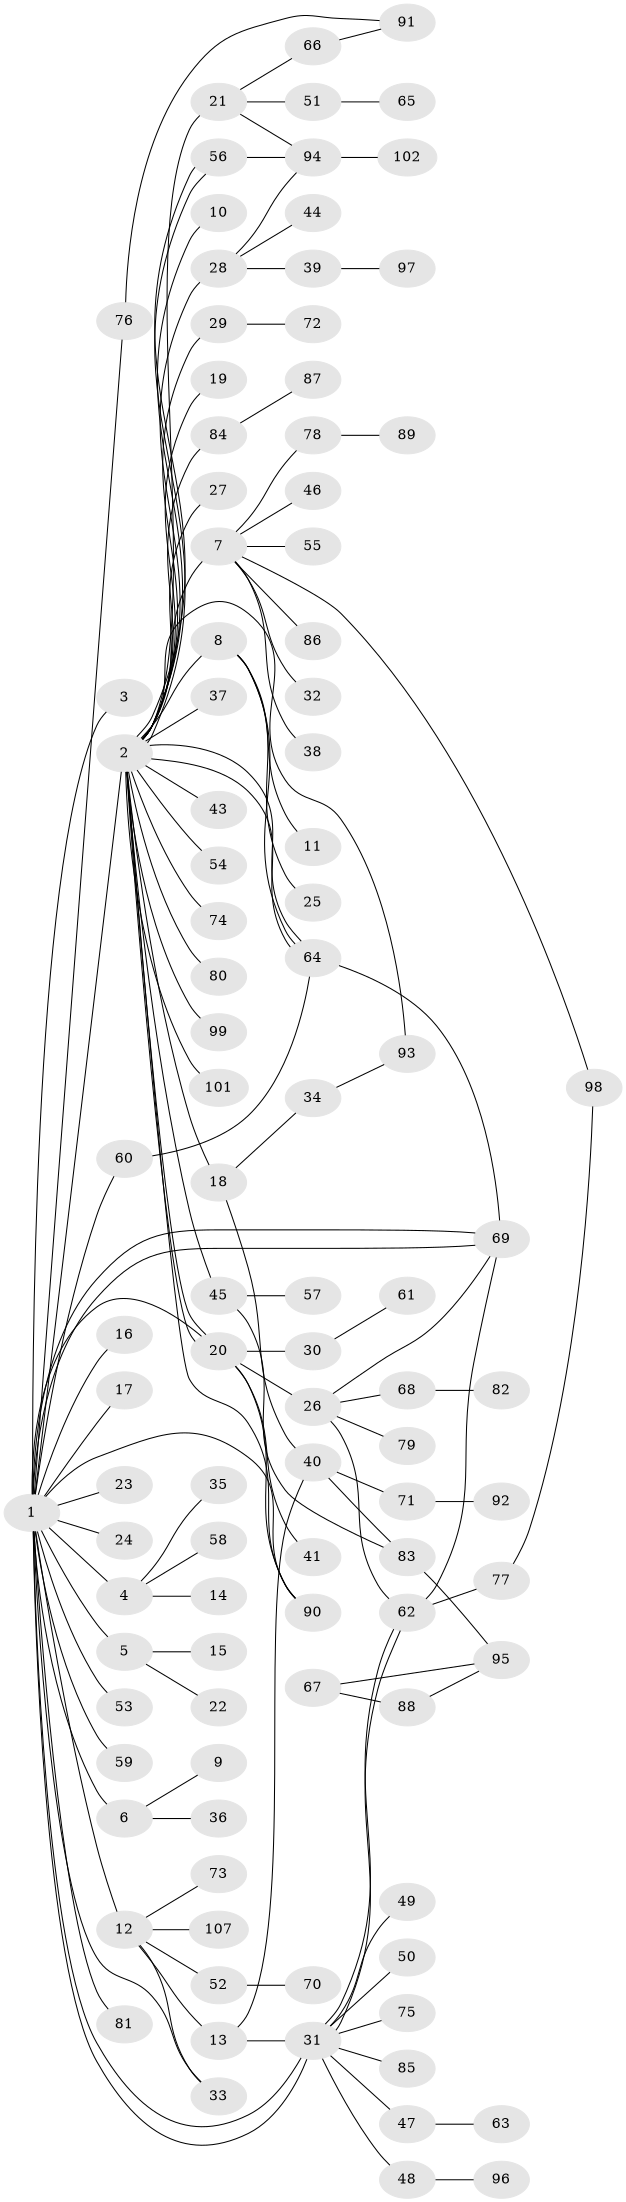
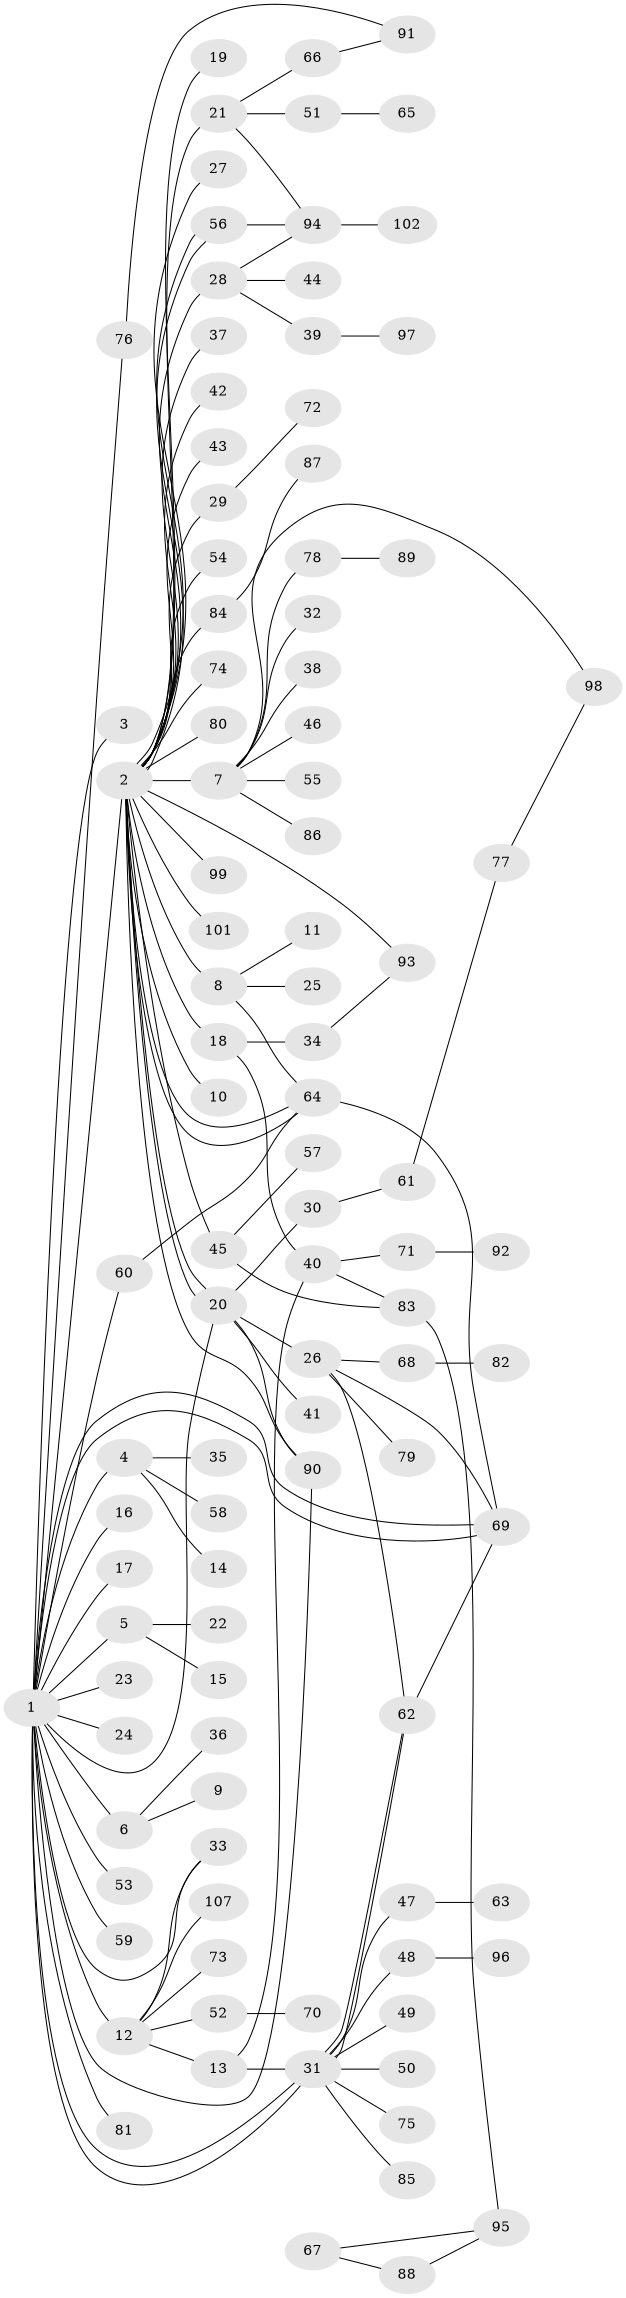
node "42": added
edge "77" -- "62": now "77" -- "61"
